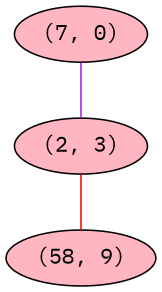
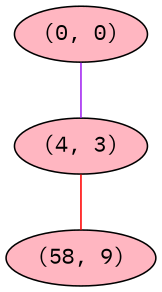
node "(7, 0)": label "(7, 0)" -> "(0, 0)"
node "(2, 3)": label "(2, 3)" -> "(4, 3)"
